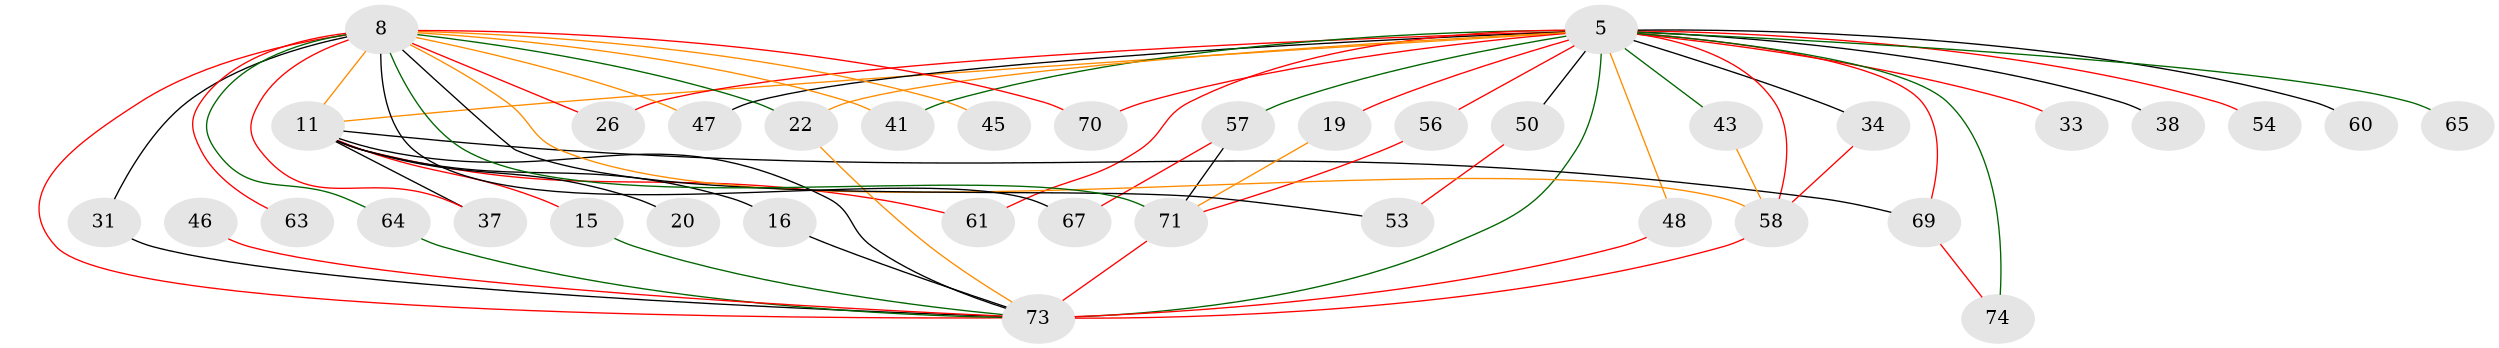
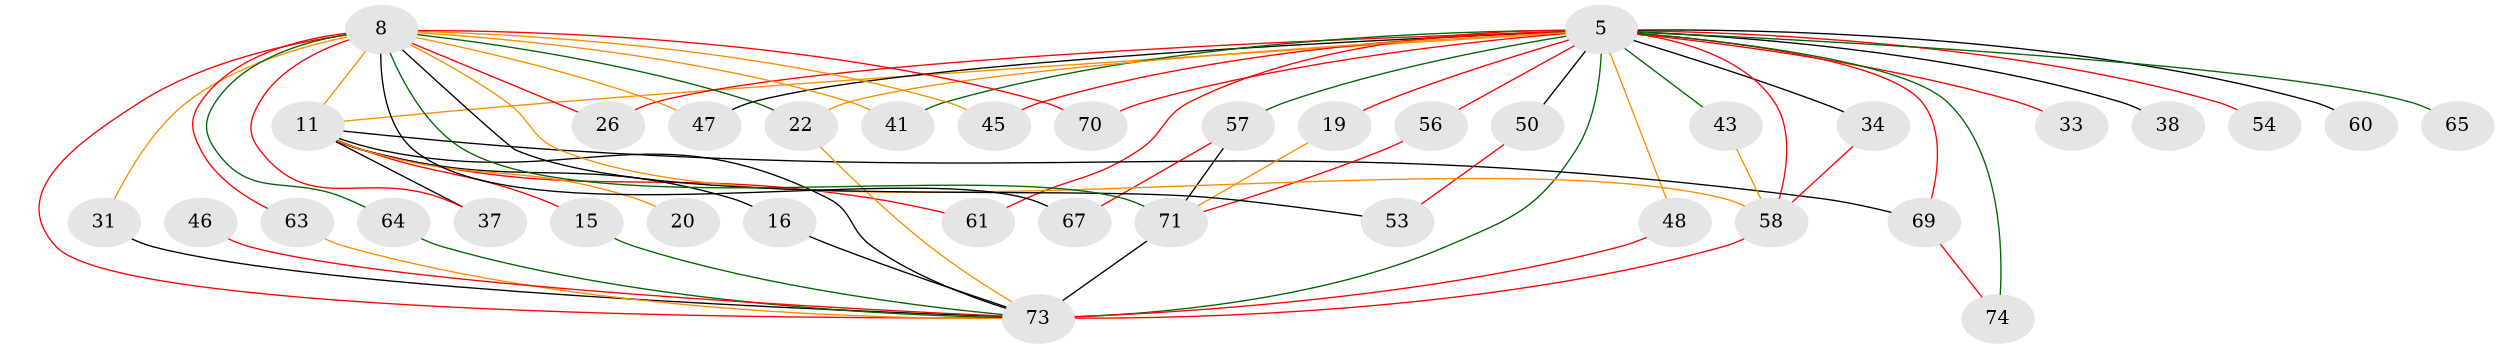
edge "5" -- "45": added
edge "8" -- "31": color black -> darkorange
edge "11" -- "20": color black -> darkorange
edge "71" -- "73": color red -> black
edge "63" -- "73": added
